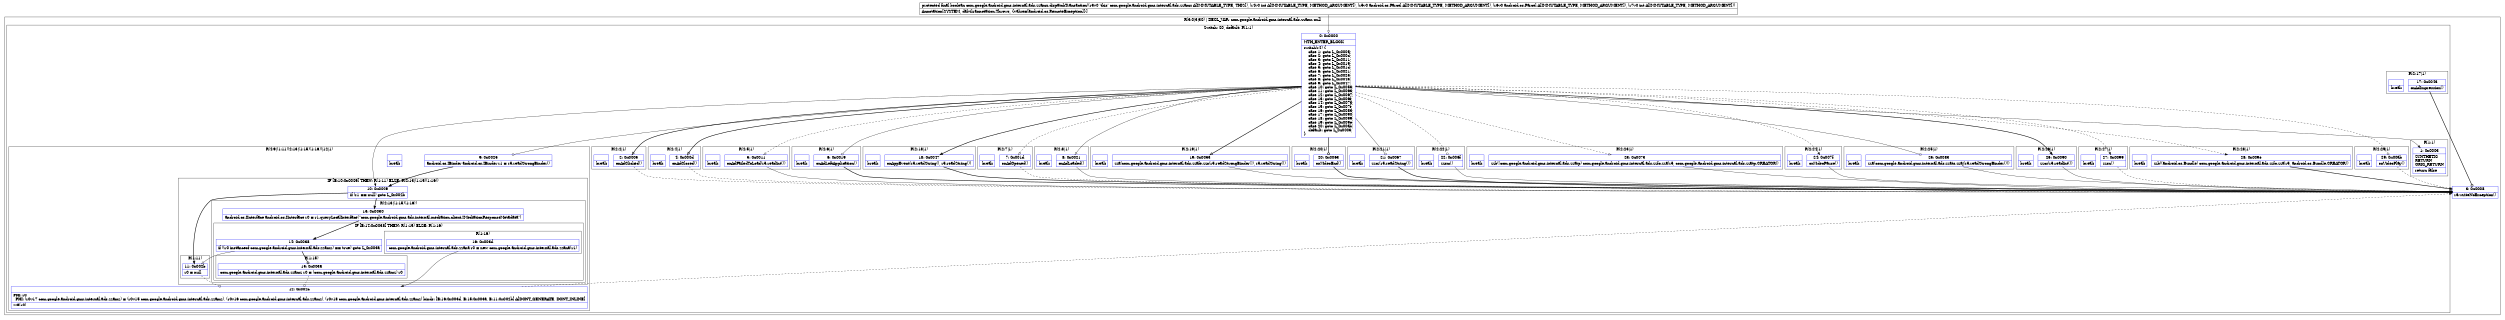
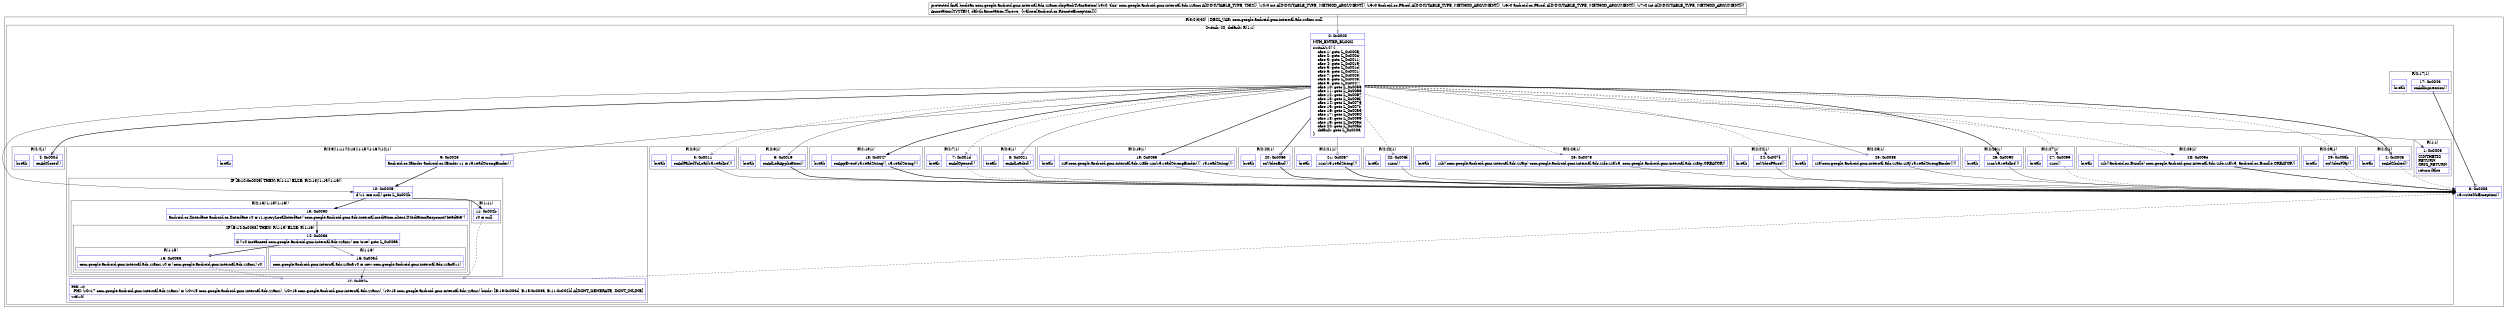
edge "4: 0x000d" -> "3: 0x0008": removed
edge "14: 0x0038" -> "11: 0x002b": now "14: 0x0038" -> "16: 0x003d"
